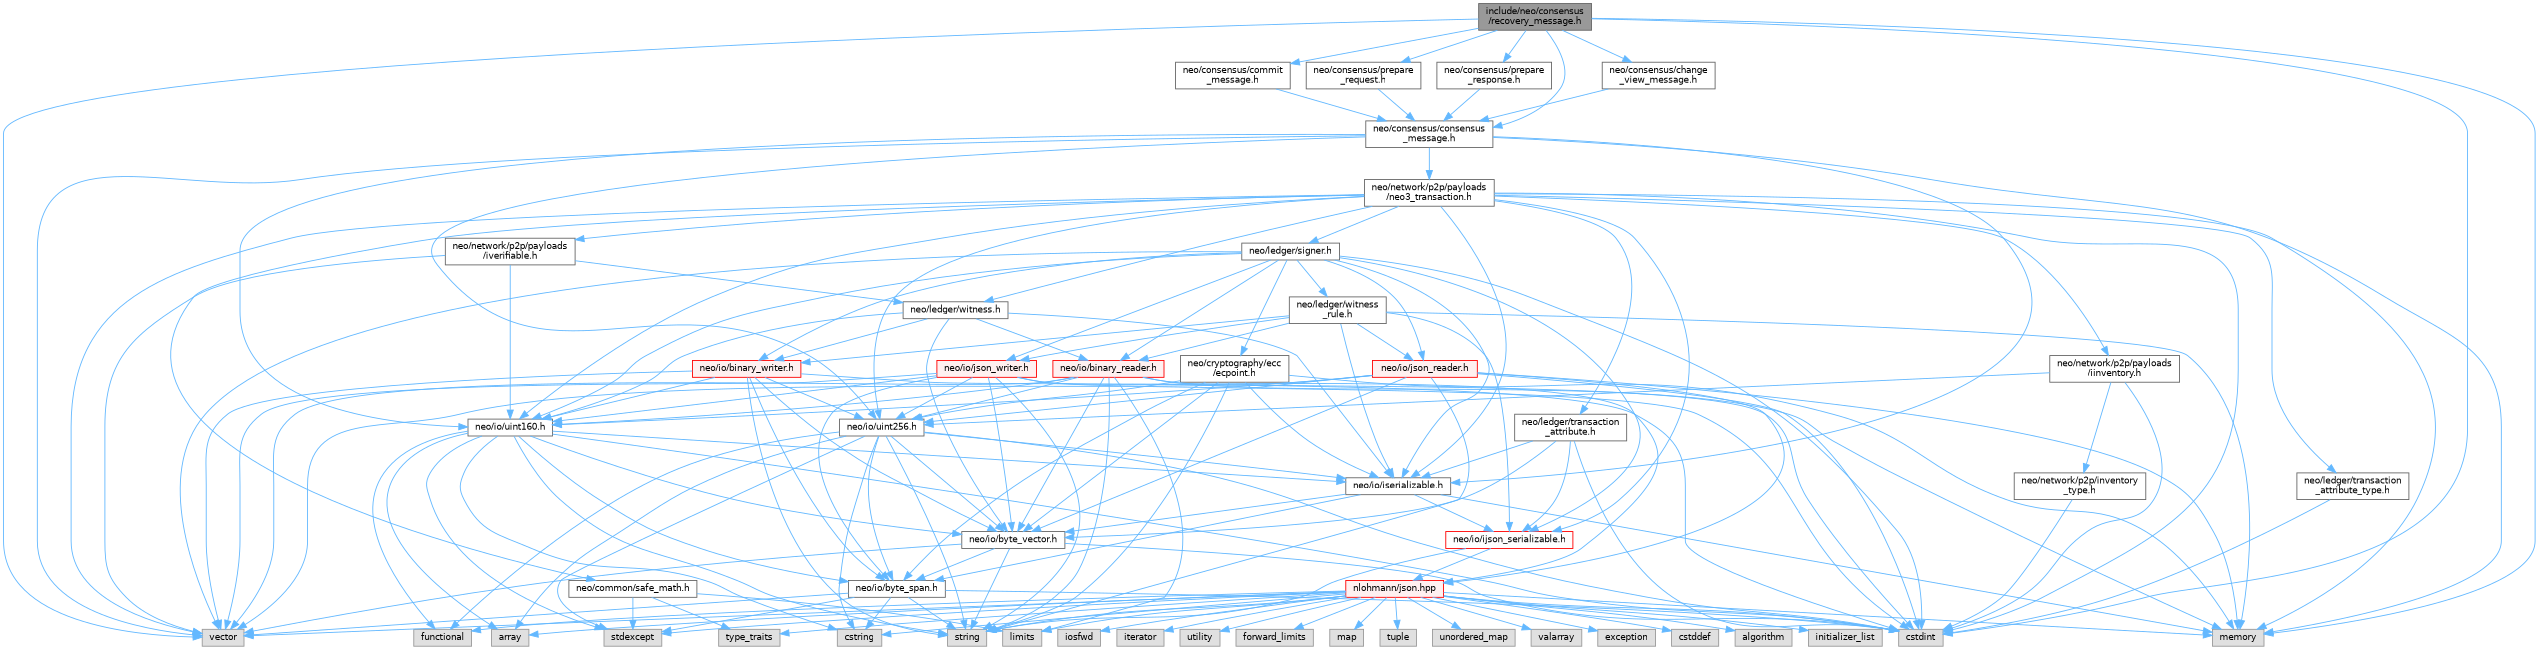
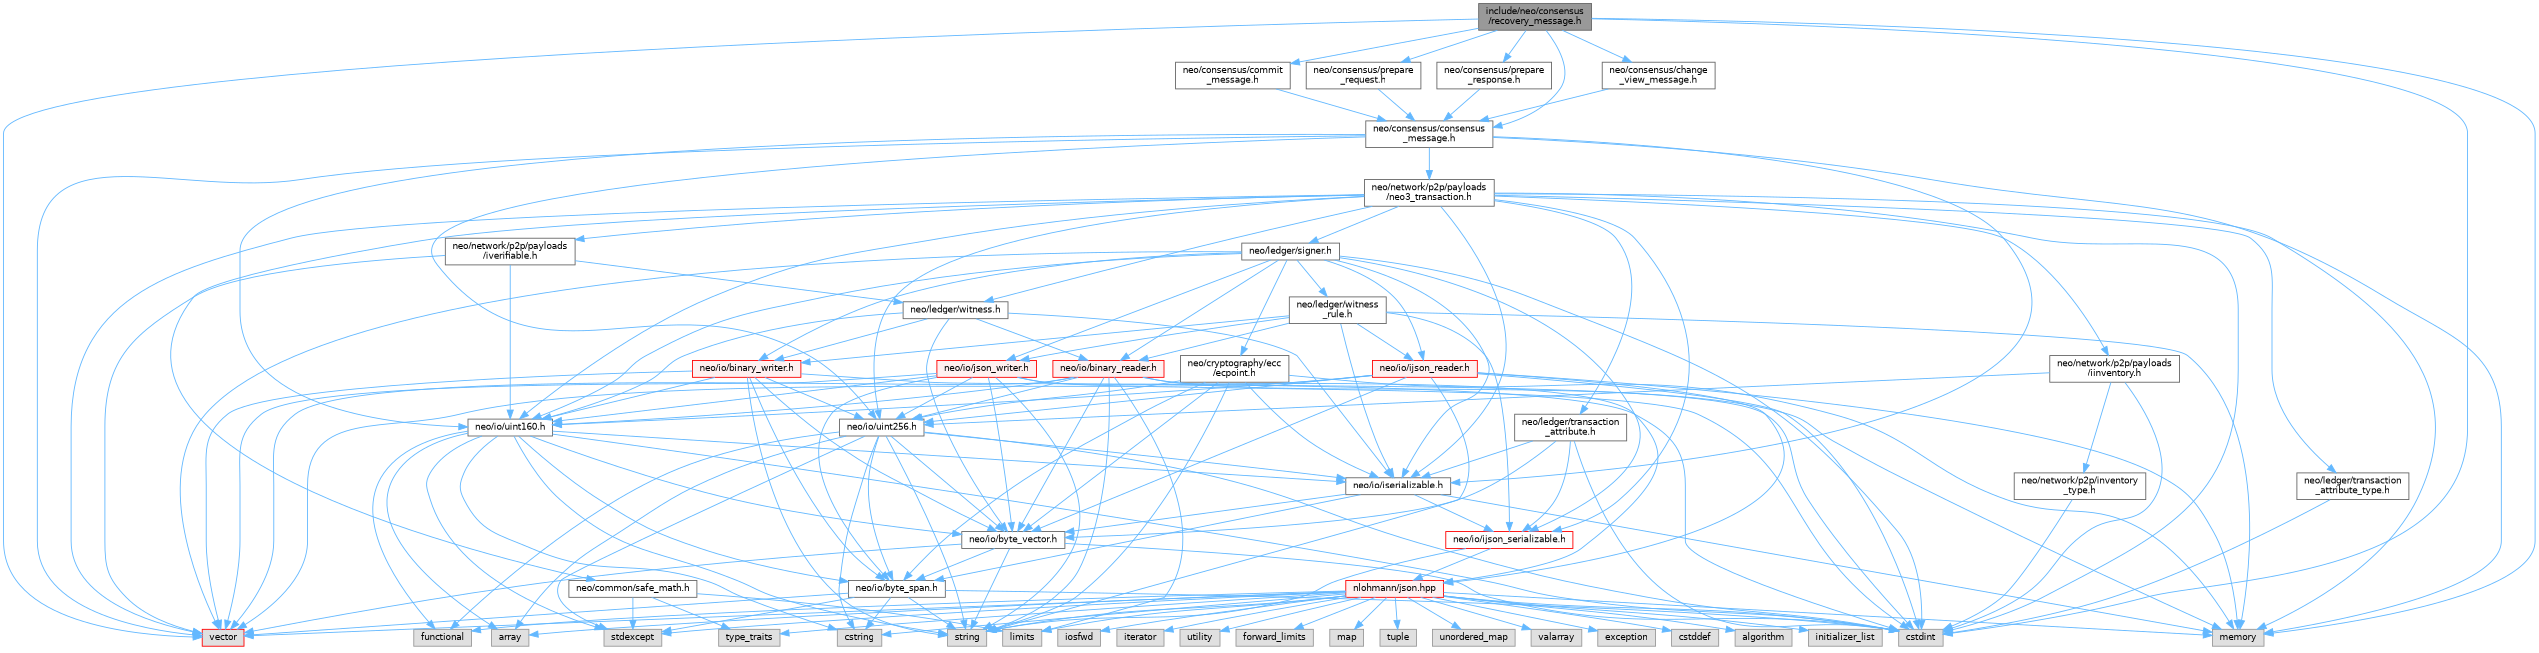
node "neo/io/json_reader.h": label "neo/io/json_reader.h" -> "neo/io/ijson_reader.h"
node "vector": color grey60 -> red
